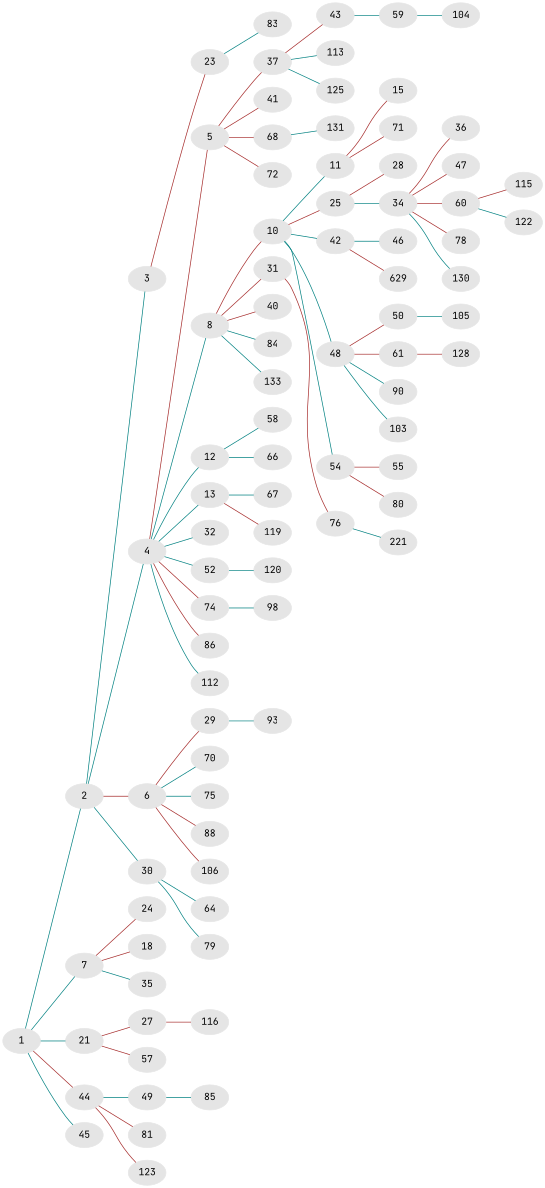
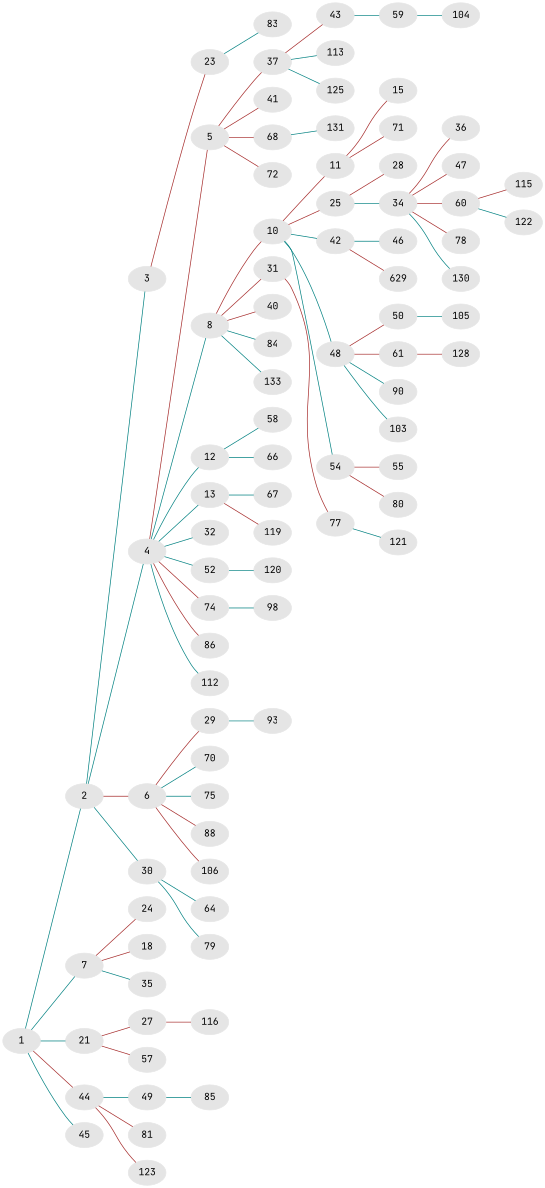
edge "11" -- "10": color teal -> brown
node "76": label "76" -> "77"
node "221": label "221" -> "121"
